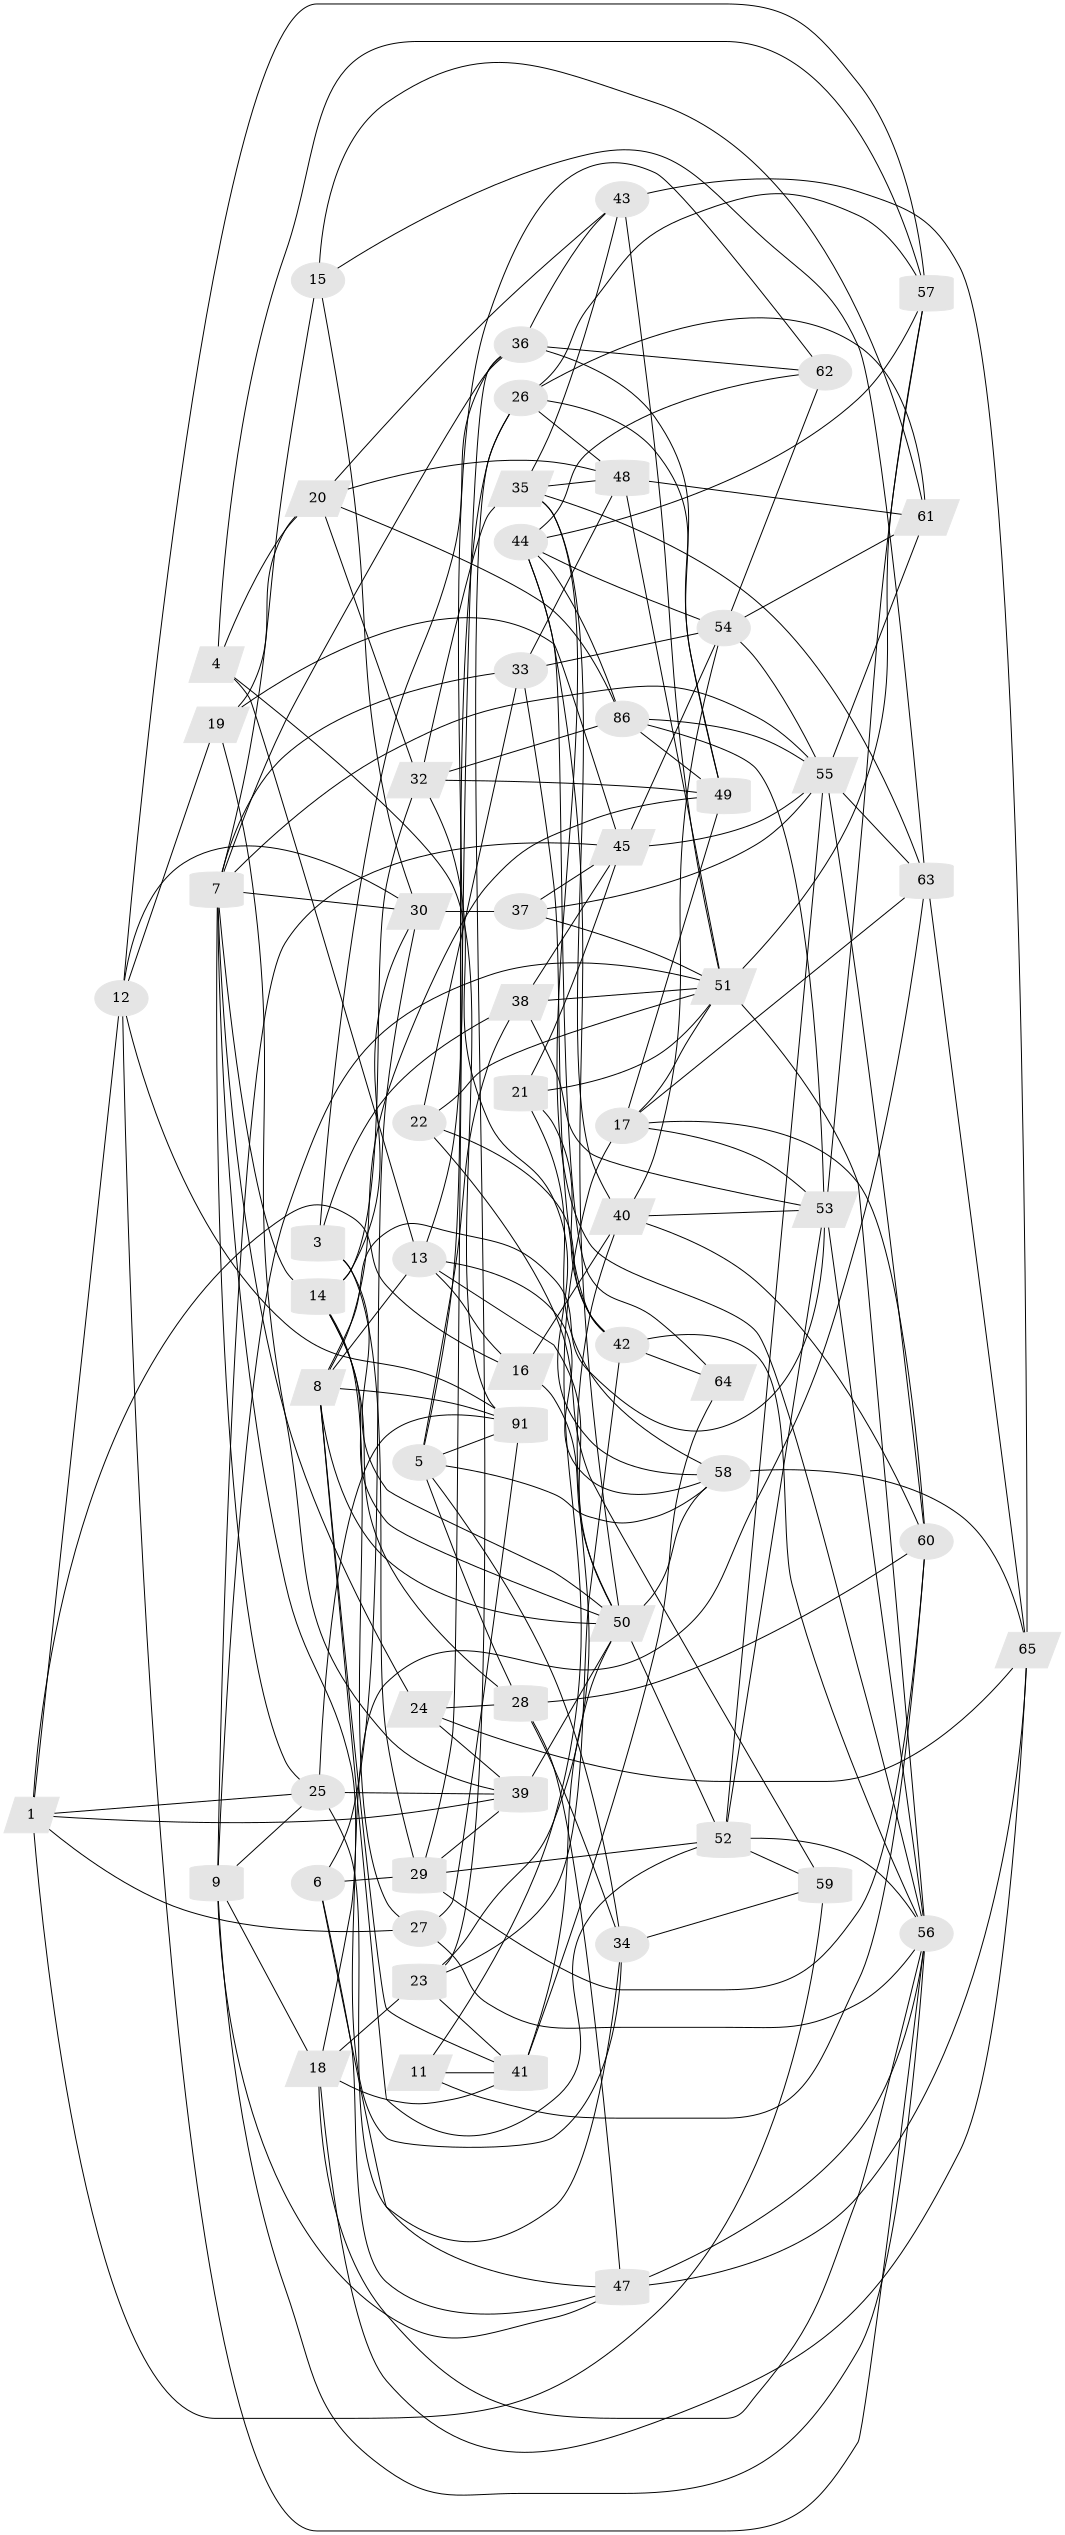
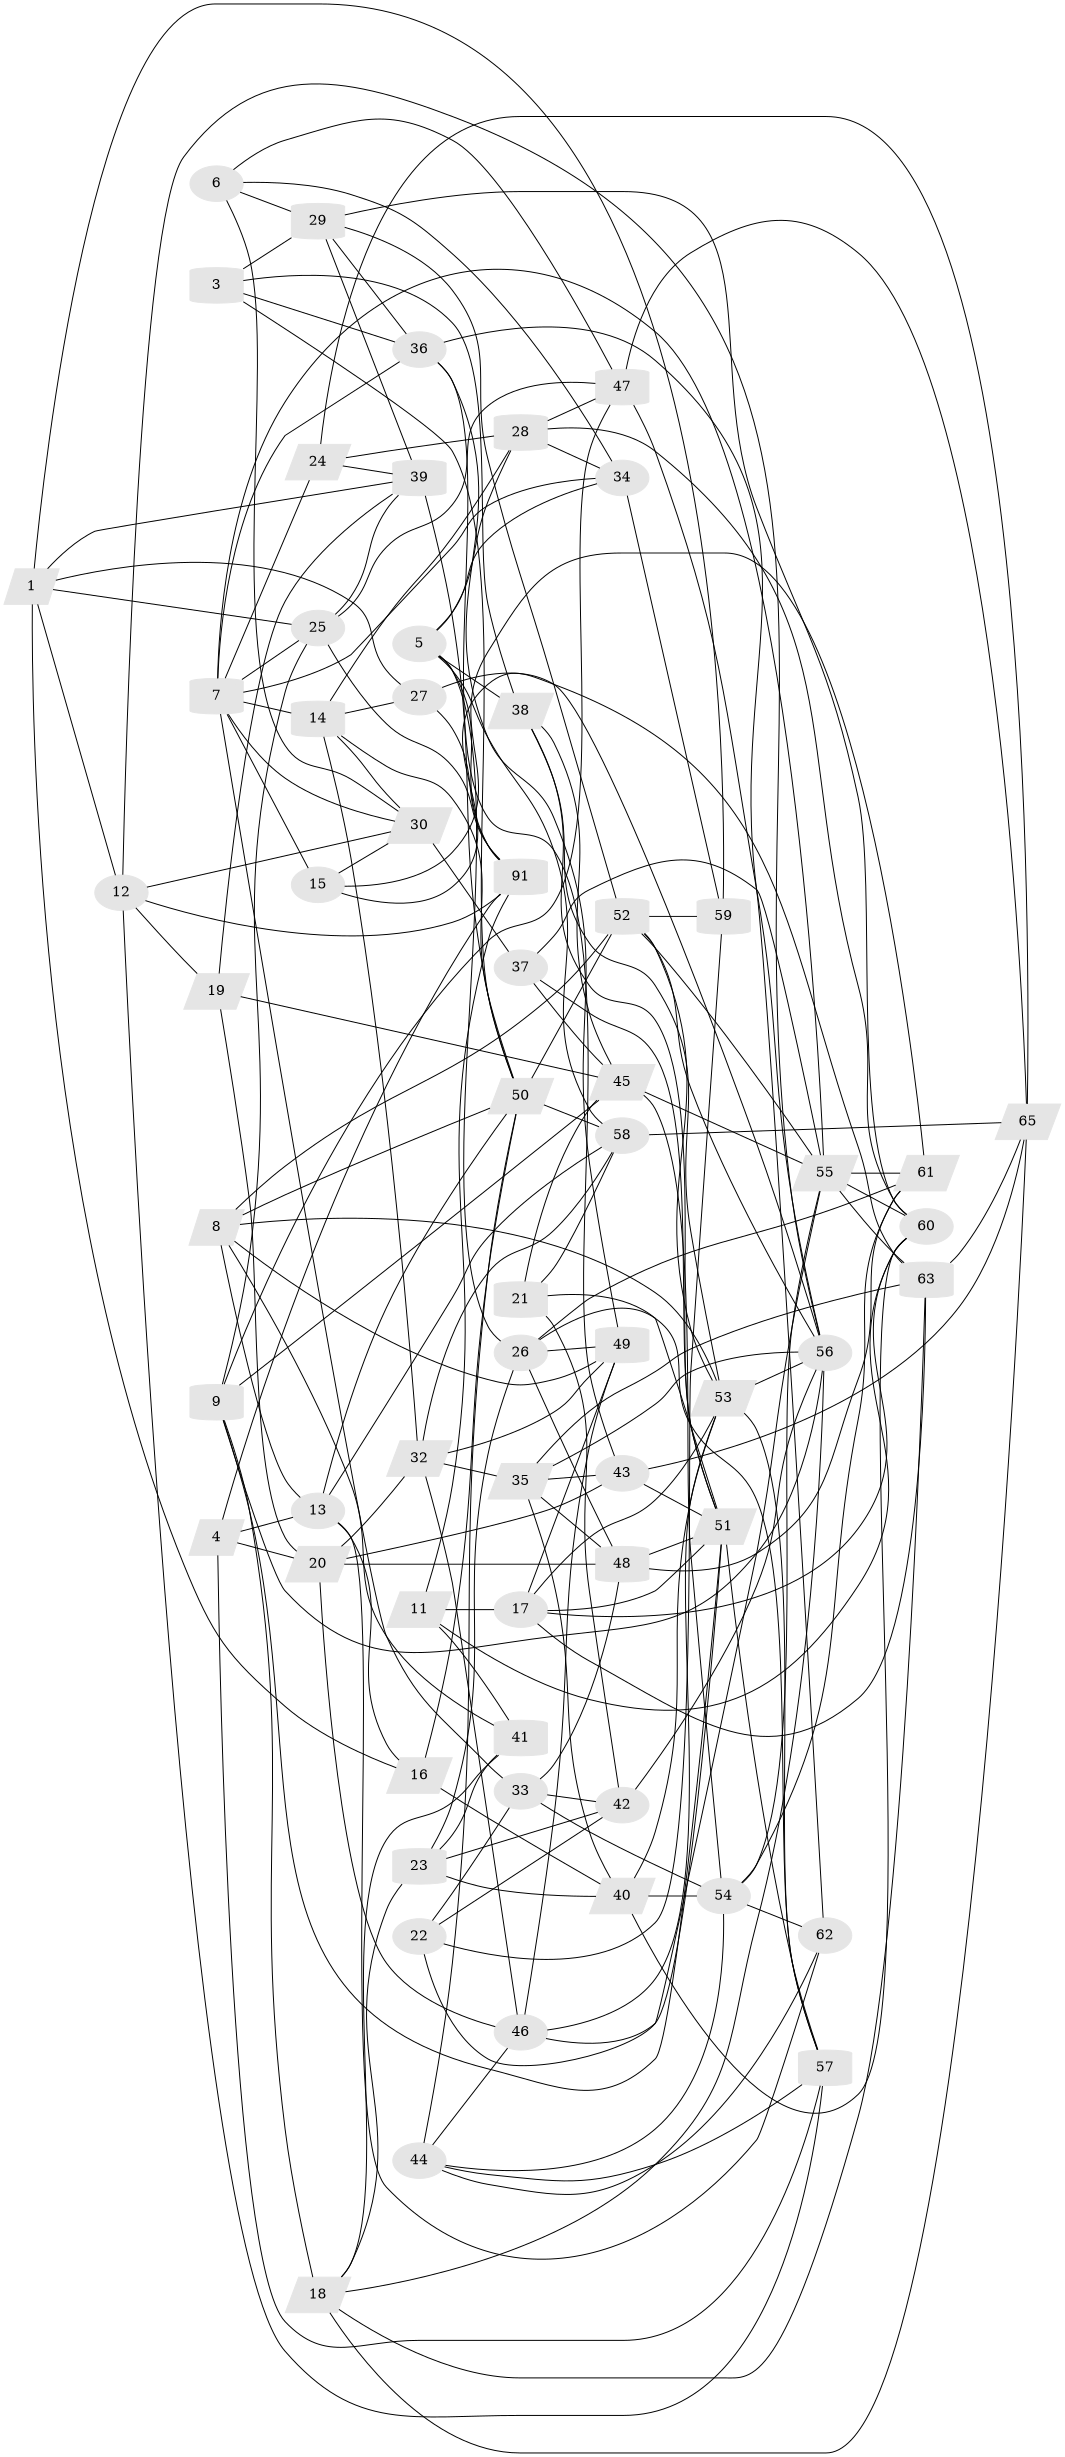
node "86": label "86" -> "46"
node "64": removed
edge "8" -- "91": now "11" -- "91"
edge "51" -- "56": removed
edge "50" -- "41": removed
